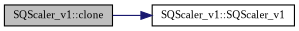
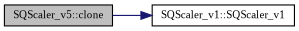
node "SQScaler_v1::clone": label "SQScaler_v1::clone" -> "SQScaler_v5::clone"
